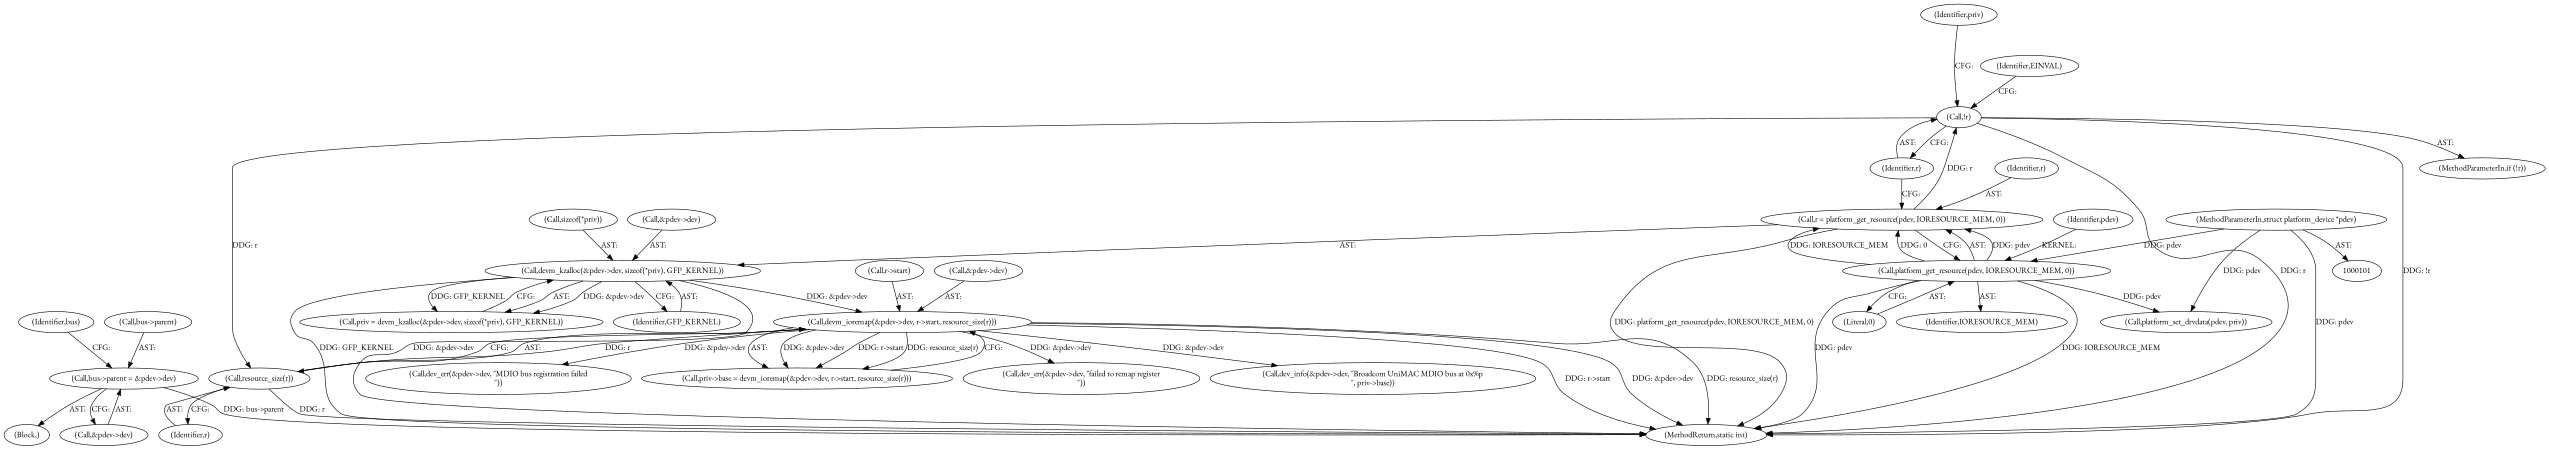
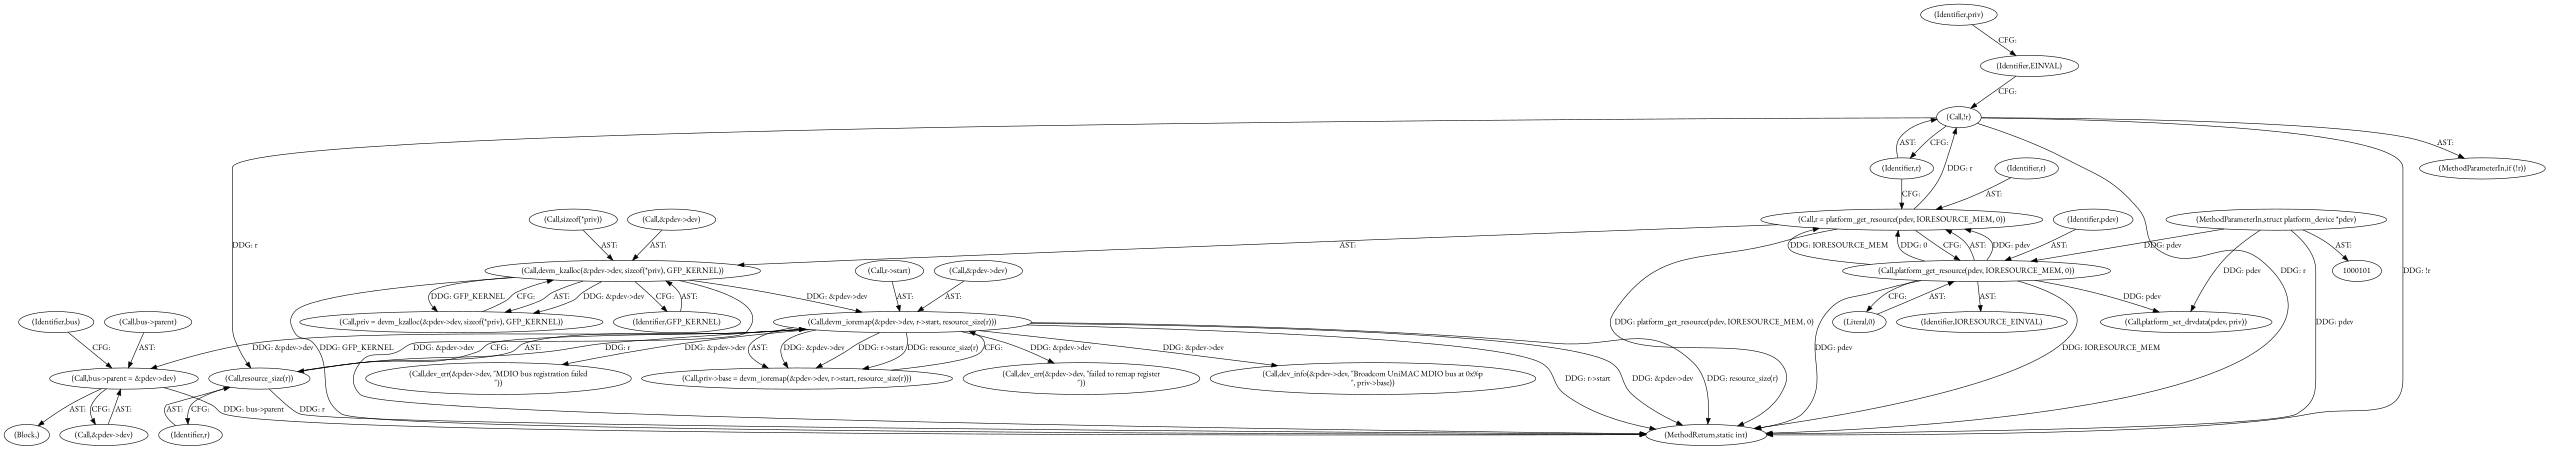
edge "(Identifier,priv)" -> "(Call,!r)": now "(Identifier,priv)" -> "(Identifier,EINVAL)"
edge "(Identifier,pdev)" -> "(Call,platform_get_resource(pdev, IORESOURCE_MEM, 0))": label "KERNEL: " -> "AST: "
node "(Identifier,IORESOURCE_MEM)": label "(Identifier,IORESOURCE_MEM)" -> "(Identifier,IORESOURCE_EINVAL)"
edge "(Call,devm_ioremap(&pdev->dev, r->start, resource_size(r)))" -> "(Call,bus->parent = &pdev->dev)": added, label "DDG: &pdev->dev"
